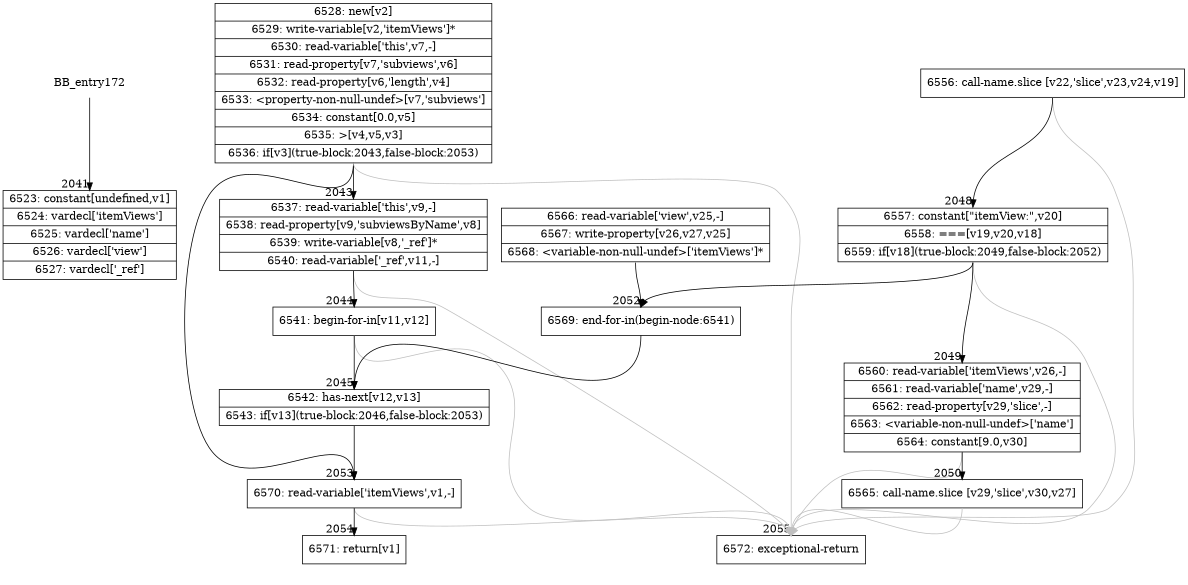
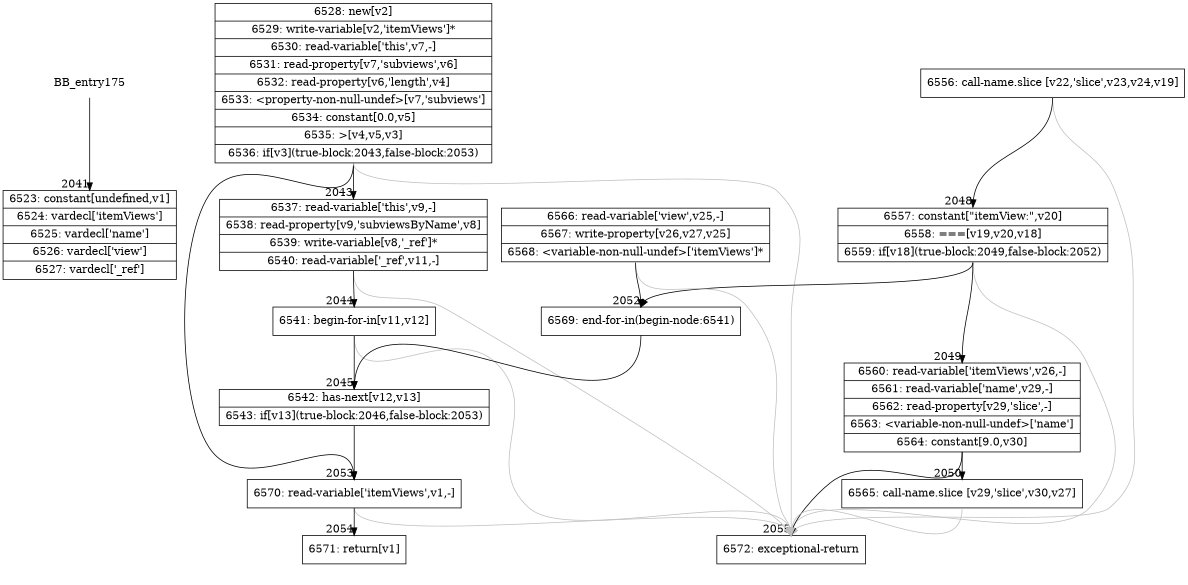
node "BB_entry172": label "BB_entry172" -> "BB_entry175"
edge "6566: read-variable['view',v25,-]" -> "6572: exceptional-return": added
edge "6560: read-variable['itemViews',v26,-]" -> "6572: exceptional-return": color gray -> black
